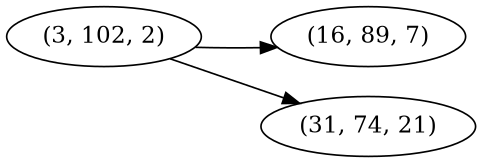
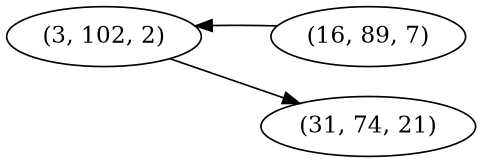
edge "(3, 102, 2)" -> "(16, 89, 7)": reversed
